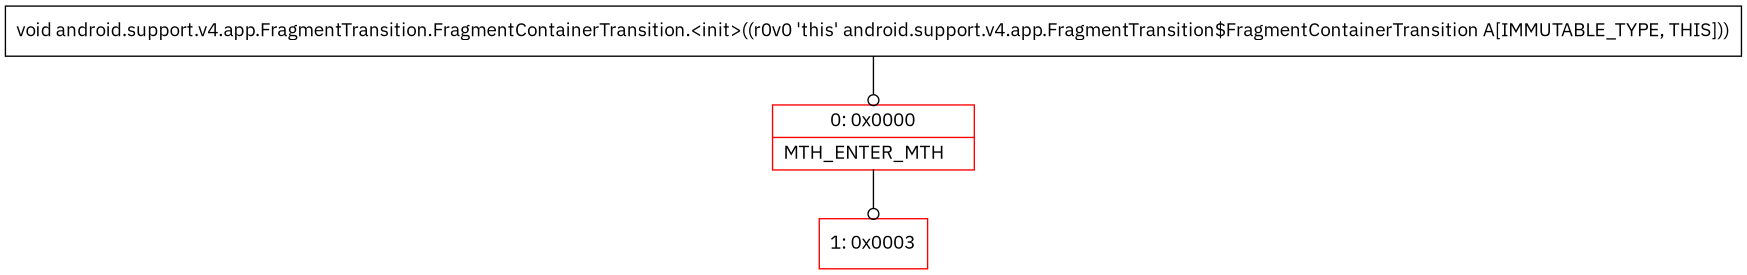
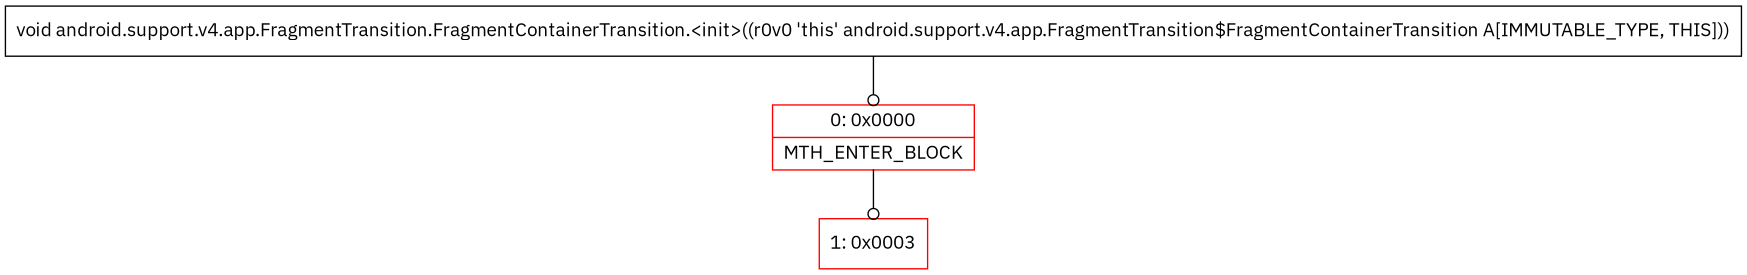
node "0: 0x0000": text "MTH_ENTER_MTH" -> "MTH_ENTER_BLOCK"
